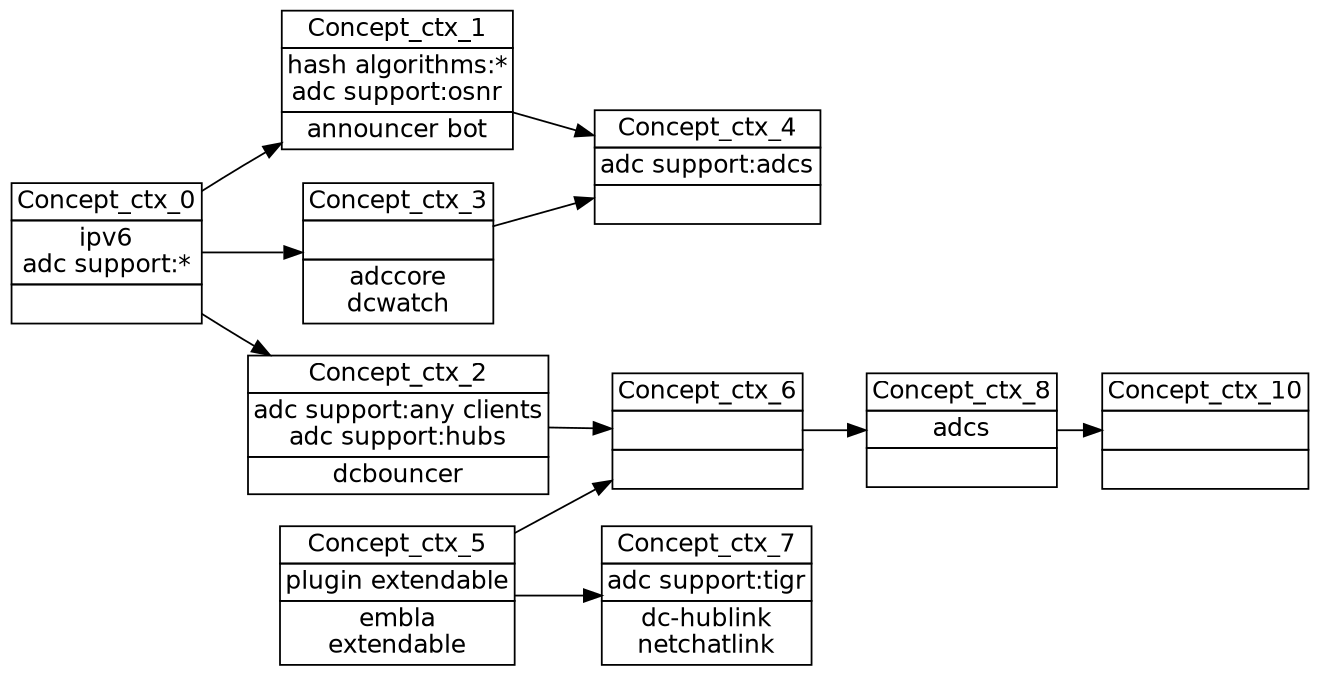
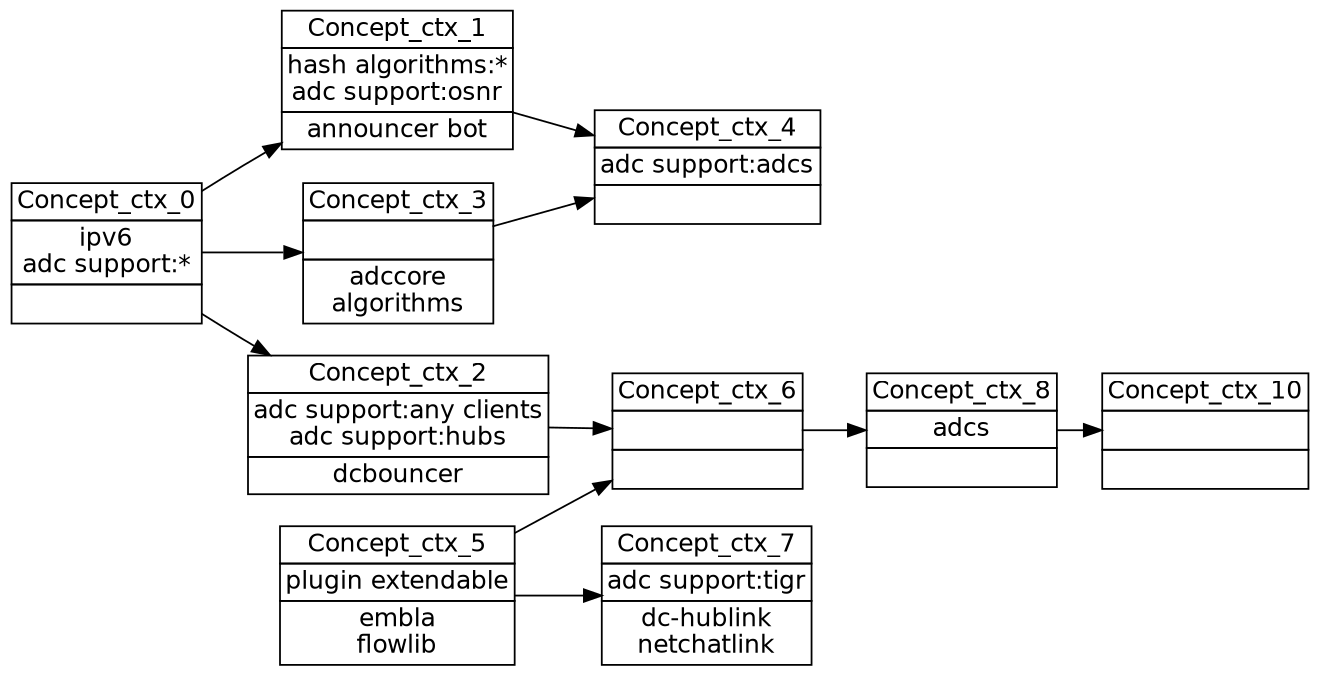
node "Concept_ctx_3": text "dcwatch" -> "algorithms"
node "Concept_ctx_5": text "extendable" -> "flowlib"
